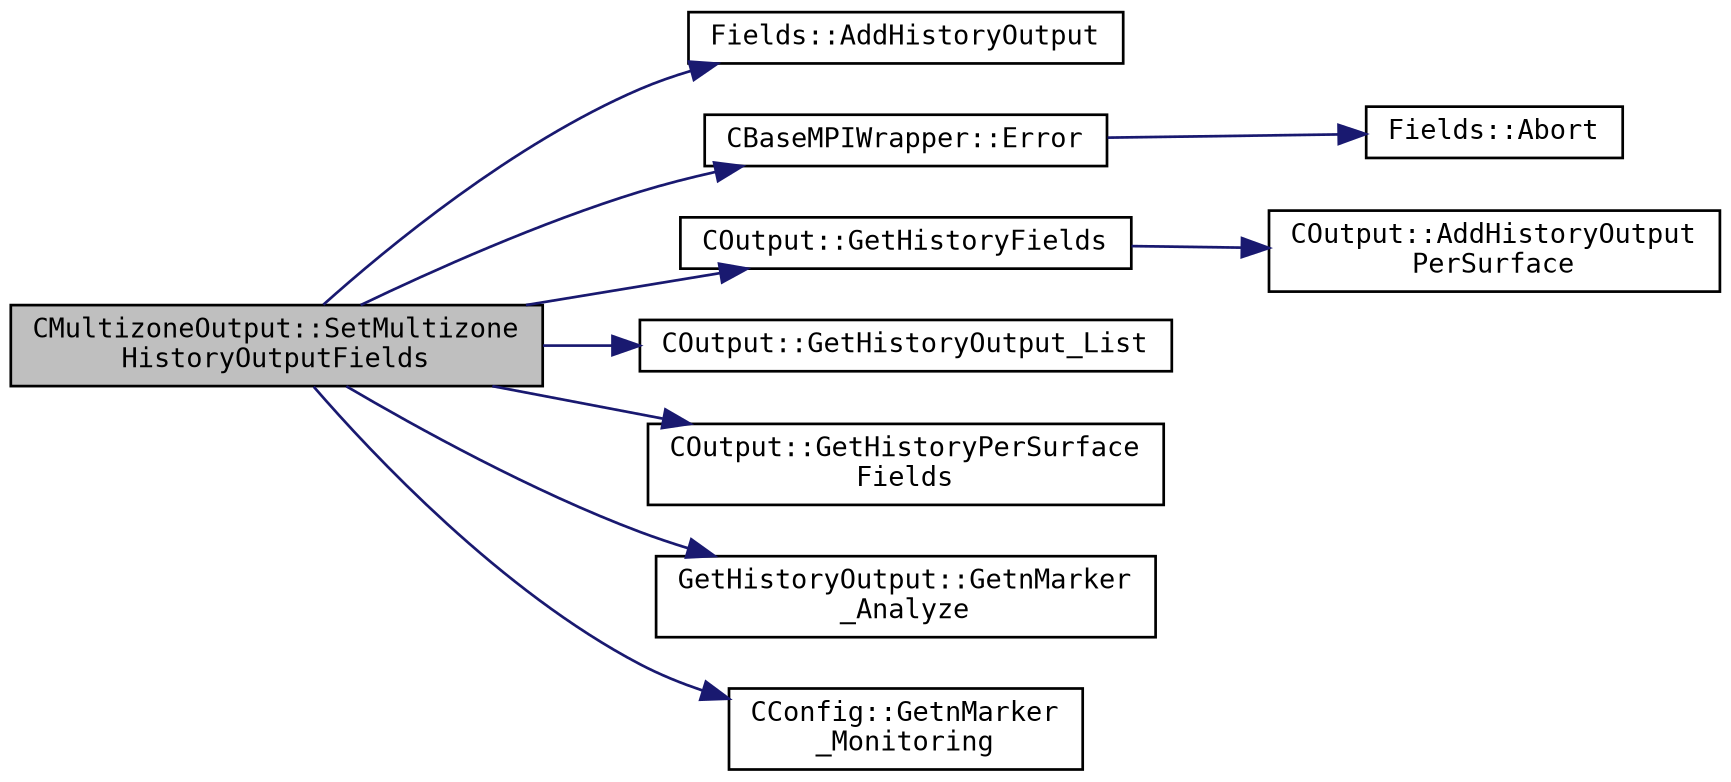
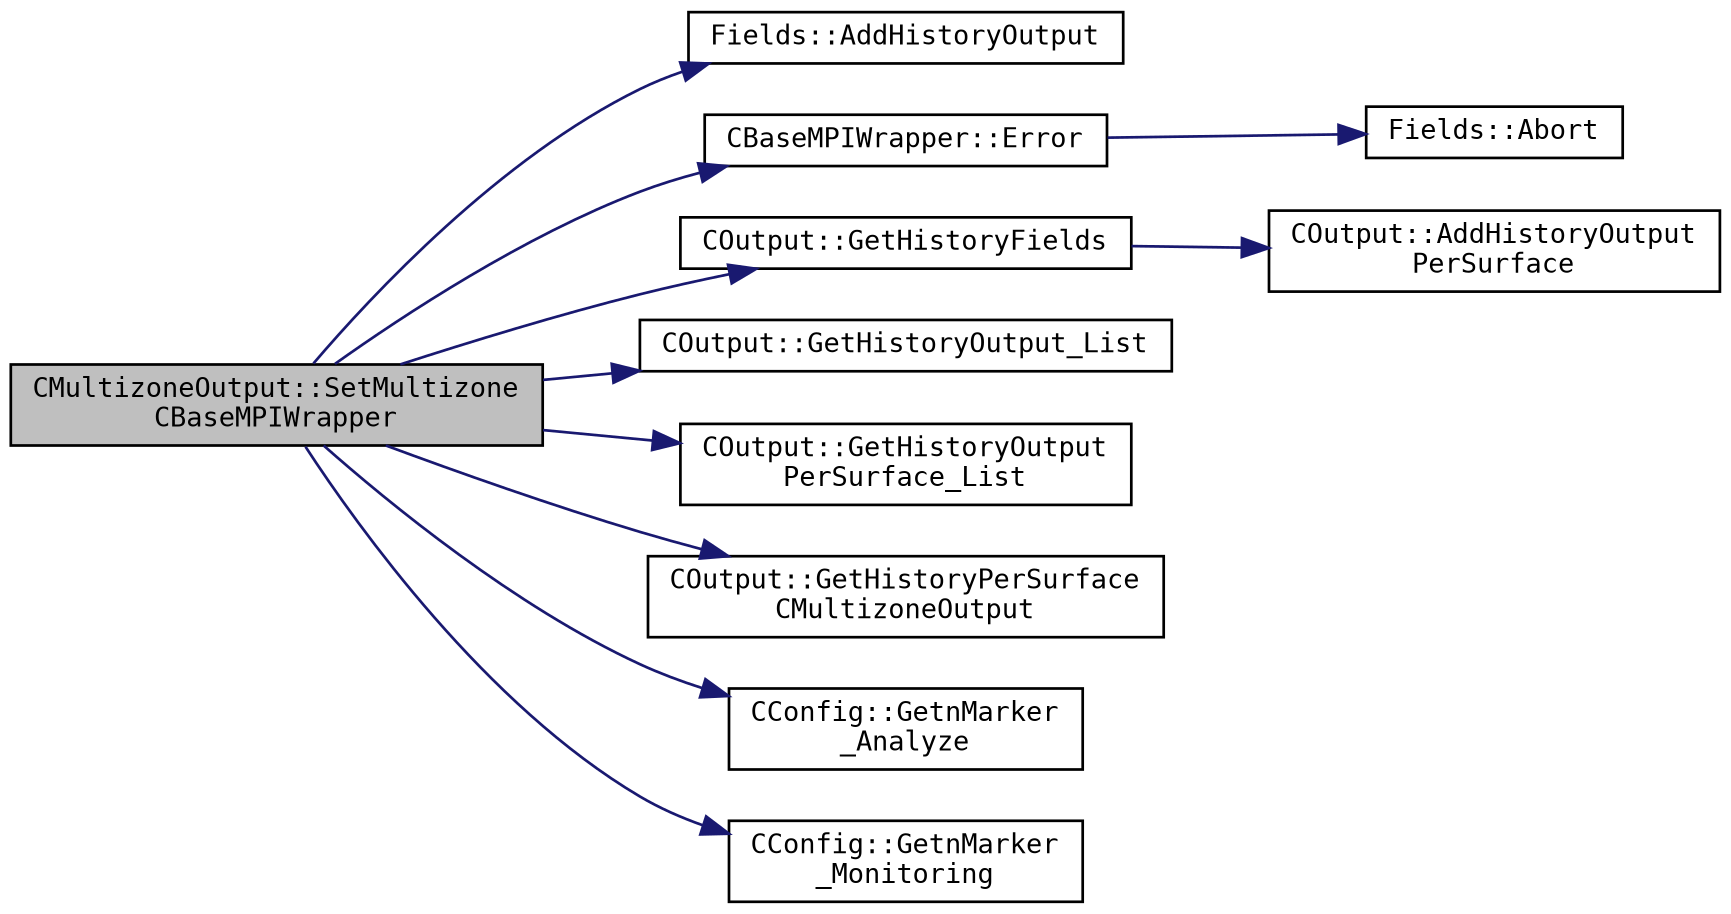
node "CMultizoneOutput::SetMultizone HistoryOutputFields": label "CMultizoneOutput::SetMultizone HistoryOutputFields" -> "CMultizoneOutput::SetMultizone CBaseMPIWrapper"
node "COutput::GetHistoryPerSurface Fields": label "COutput::GetHistoryPerSurface Fields" -> "COutput::GetHistoryPerSurface CMultizoneOutput"
node "COutput::GetHistoryOutput PerSurface_List": added
node "GetHistoryOutput::GetnMarker _Analyze": label "GetHistoryOutput::GetnMarker _Analyze" -> "CConfig::GetnMarker _Analyze"
